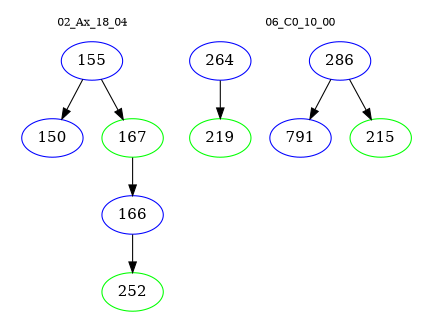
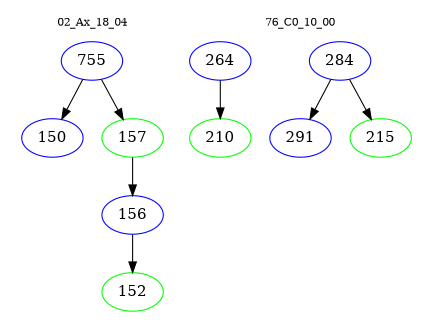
cluster "06_C0_10_00": label "06_C0_10_00" -> "76_C0_10_00"
node "155": label "155" -> "755"
node "286": label "286" -> "284"
node "167": label "167" -> "157"
node "219": label "219" -> "210"
node "791": label "791" -> "291"
node "166": label "166" -> "156"
node "252": label "252" -> "152"
